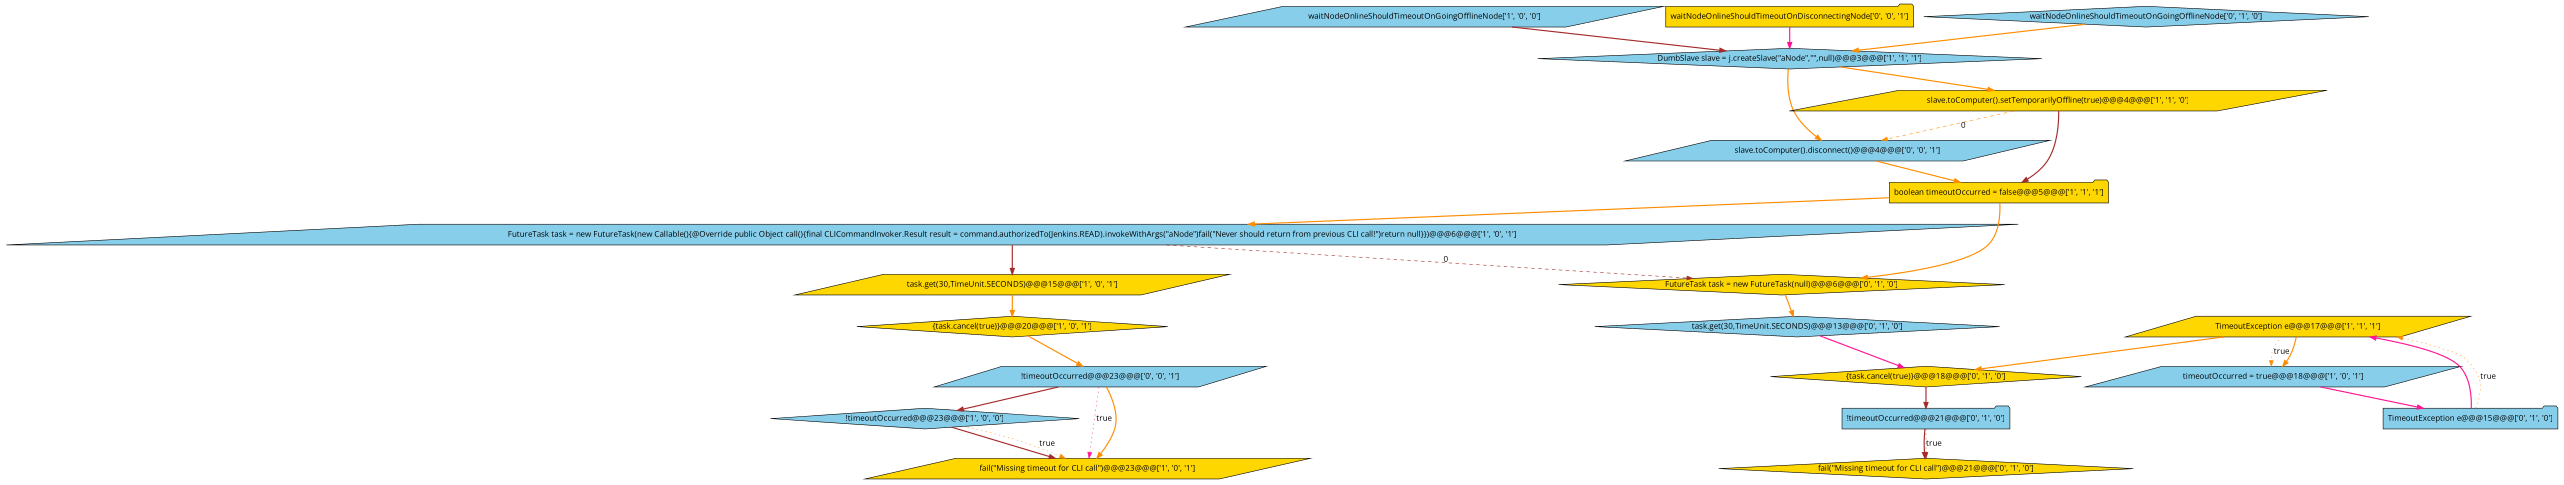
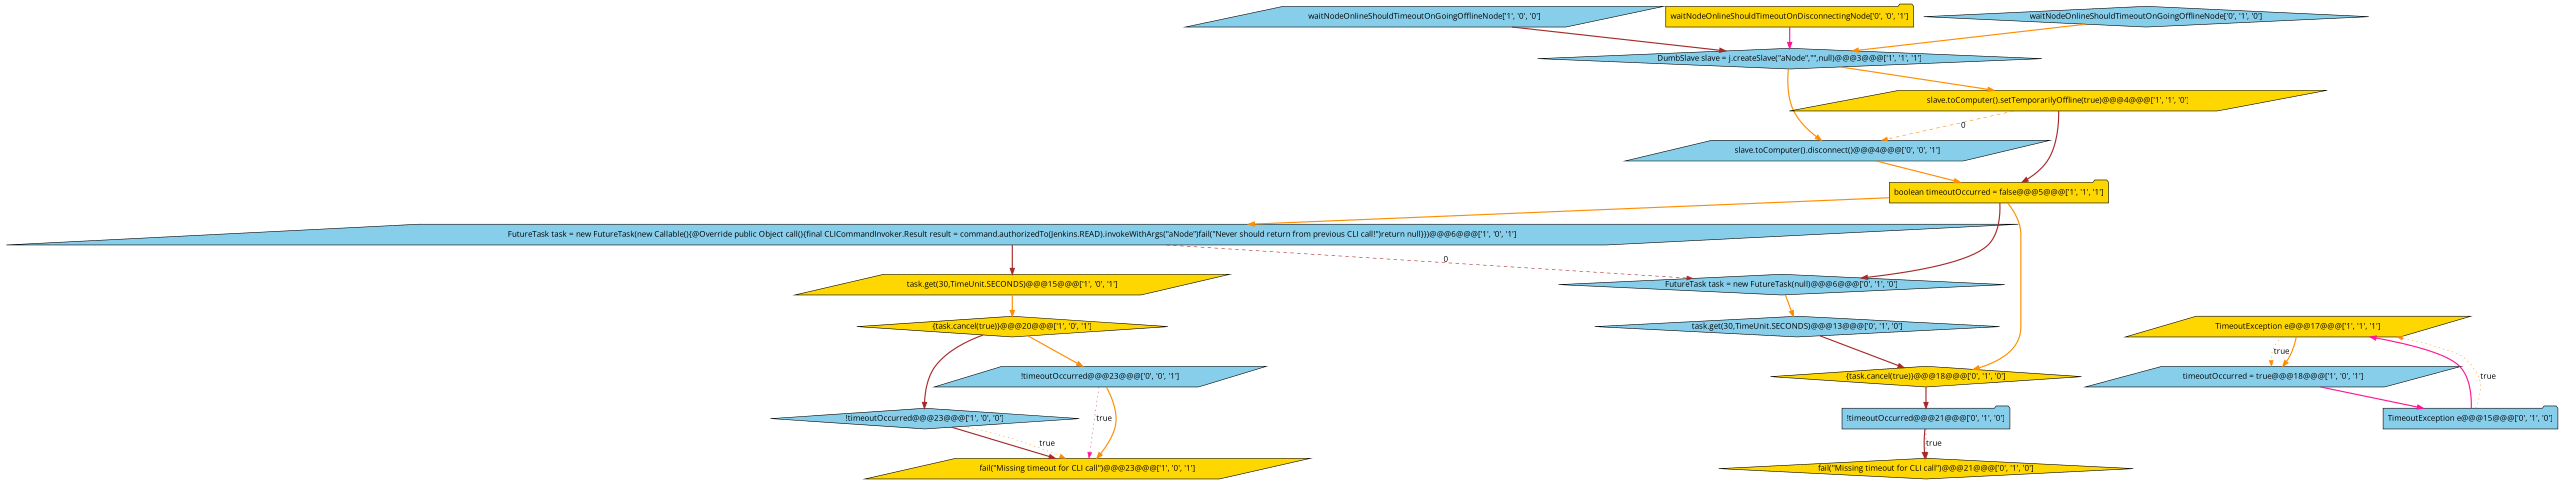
edge "boolean timeoutOccurred = false@@@5@@@['1', '1', '1']" -> "FutureTask task = new FutureTask(null)@@@6@@@['0', '1', '0']": color darkorange -> brown
node "FutureTask task = new FutureTask(null)@@@6@@@['0', '1', '0']": fillcolor gold -> skyblue
edge "task.get(30,TimeUnit.SECONDS)@@@13@@@['0', '1', '0']" -> "{task.cancel(true)}@@@18@@@['0', '1', '0']": color deeppink -> brown
edge "TimeoutException e@@@17@@@['1', '1', '1']" -> "{task.cancel(true)}@@@18@@@['0', '1', '0']": now "boolean timeoutOccurred = false@@@5@@@['1', '1', '1']" -> "{task.cancel(true)}@@@18@@@['0', '1', '0']"
edge "!timeoutOccurred@@@23@@@['0', '0', '1']" -> "!timeoutOccurred@@@23@@@['1', '0', '0']": now "{task.cancel(true)}@@@20@@@['1', '0', '1']" -> "!timeoutOccurred@@@23@@@['1', '0', '0']"
